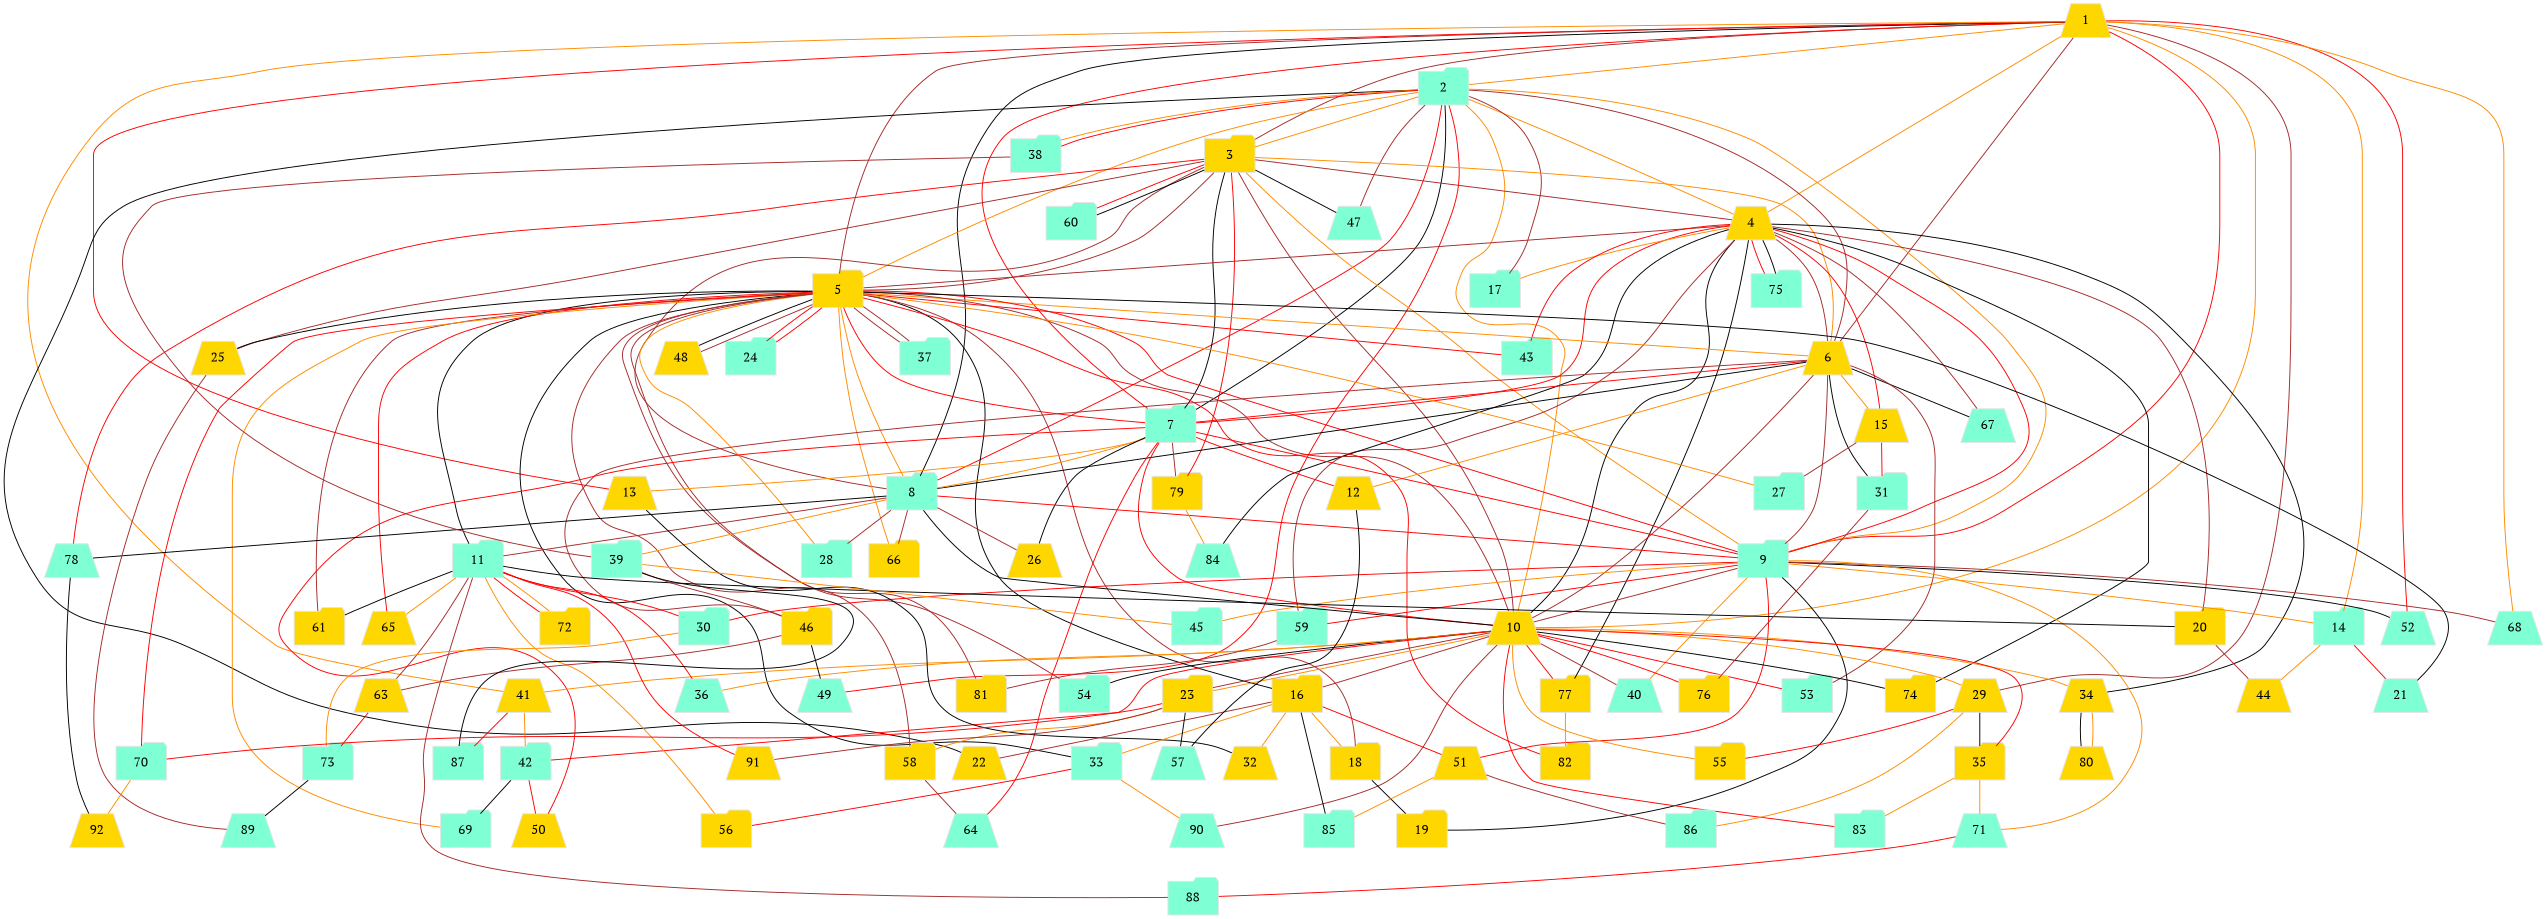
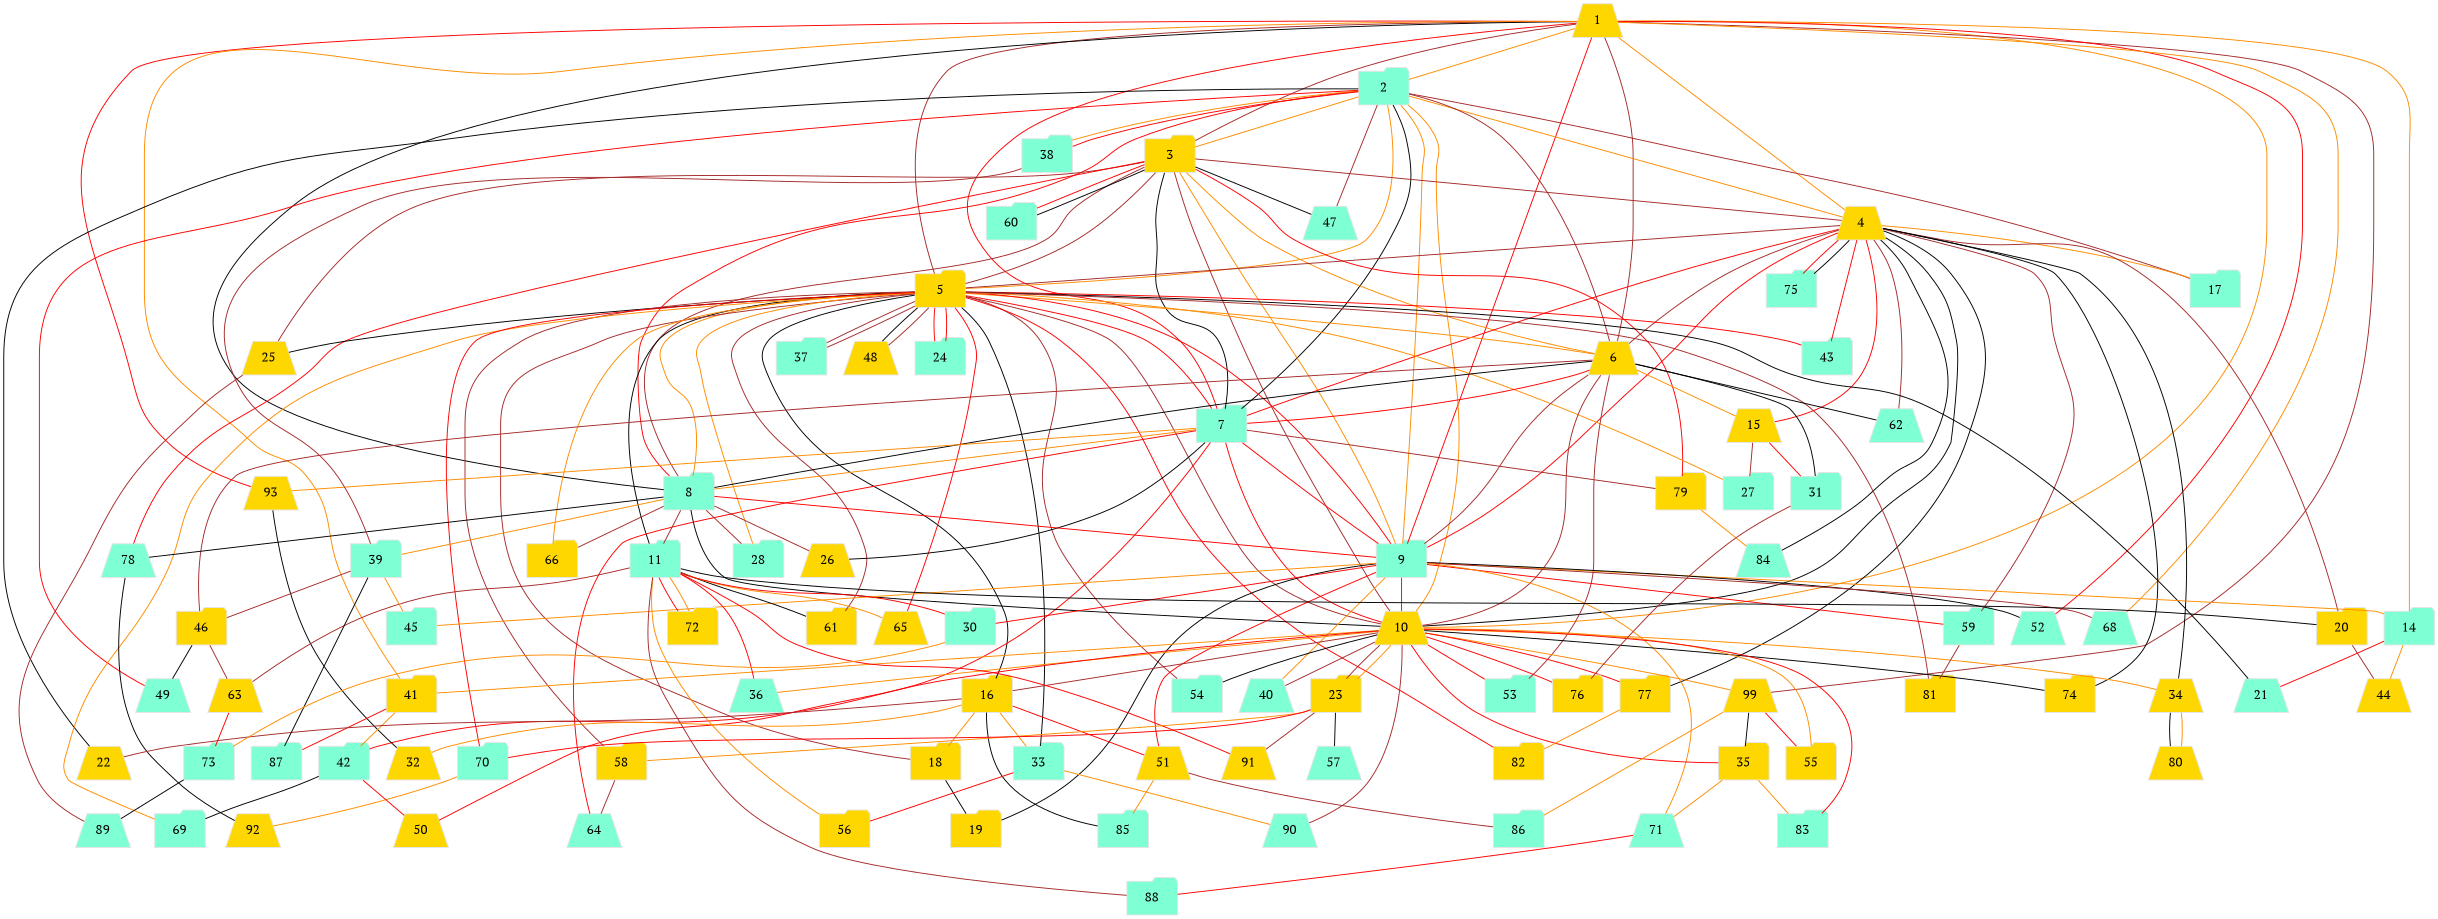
node "67": label "67" -> "62"
node "13": label "13" -> "93"
node "12": removed
node "41": shape trapezium -> folder
node "29": label "29" -> "99"
